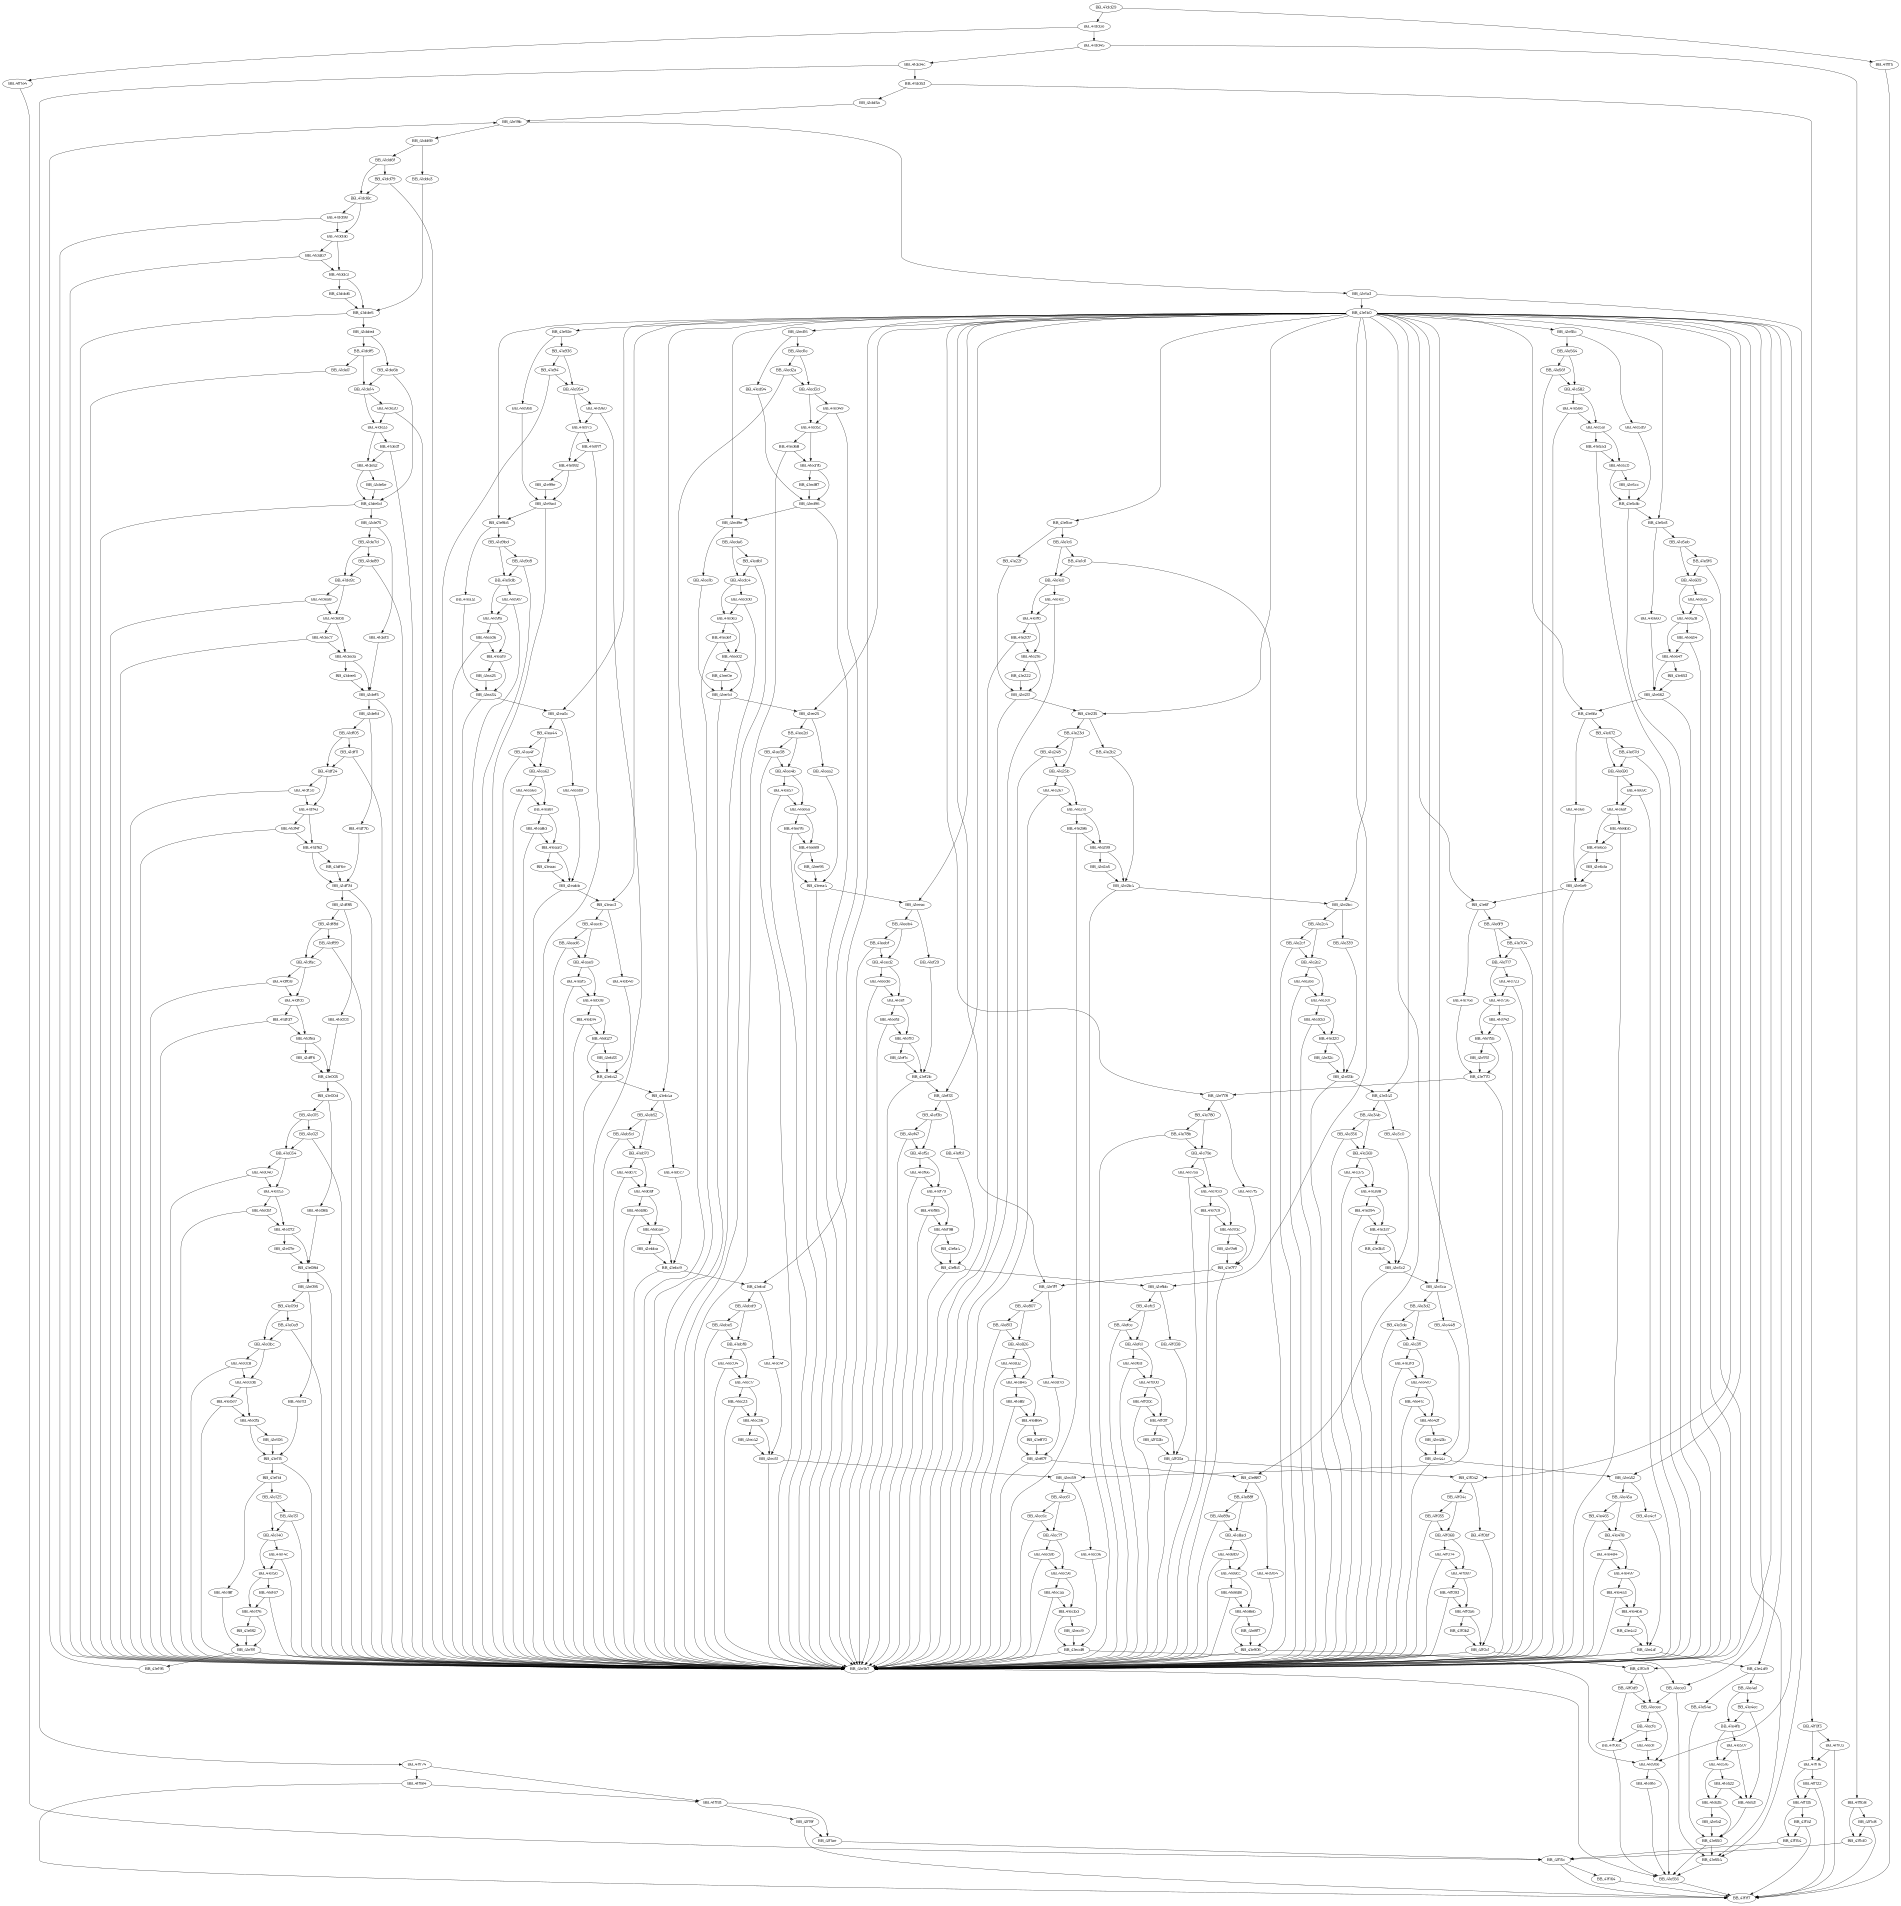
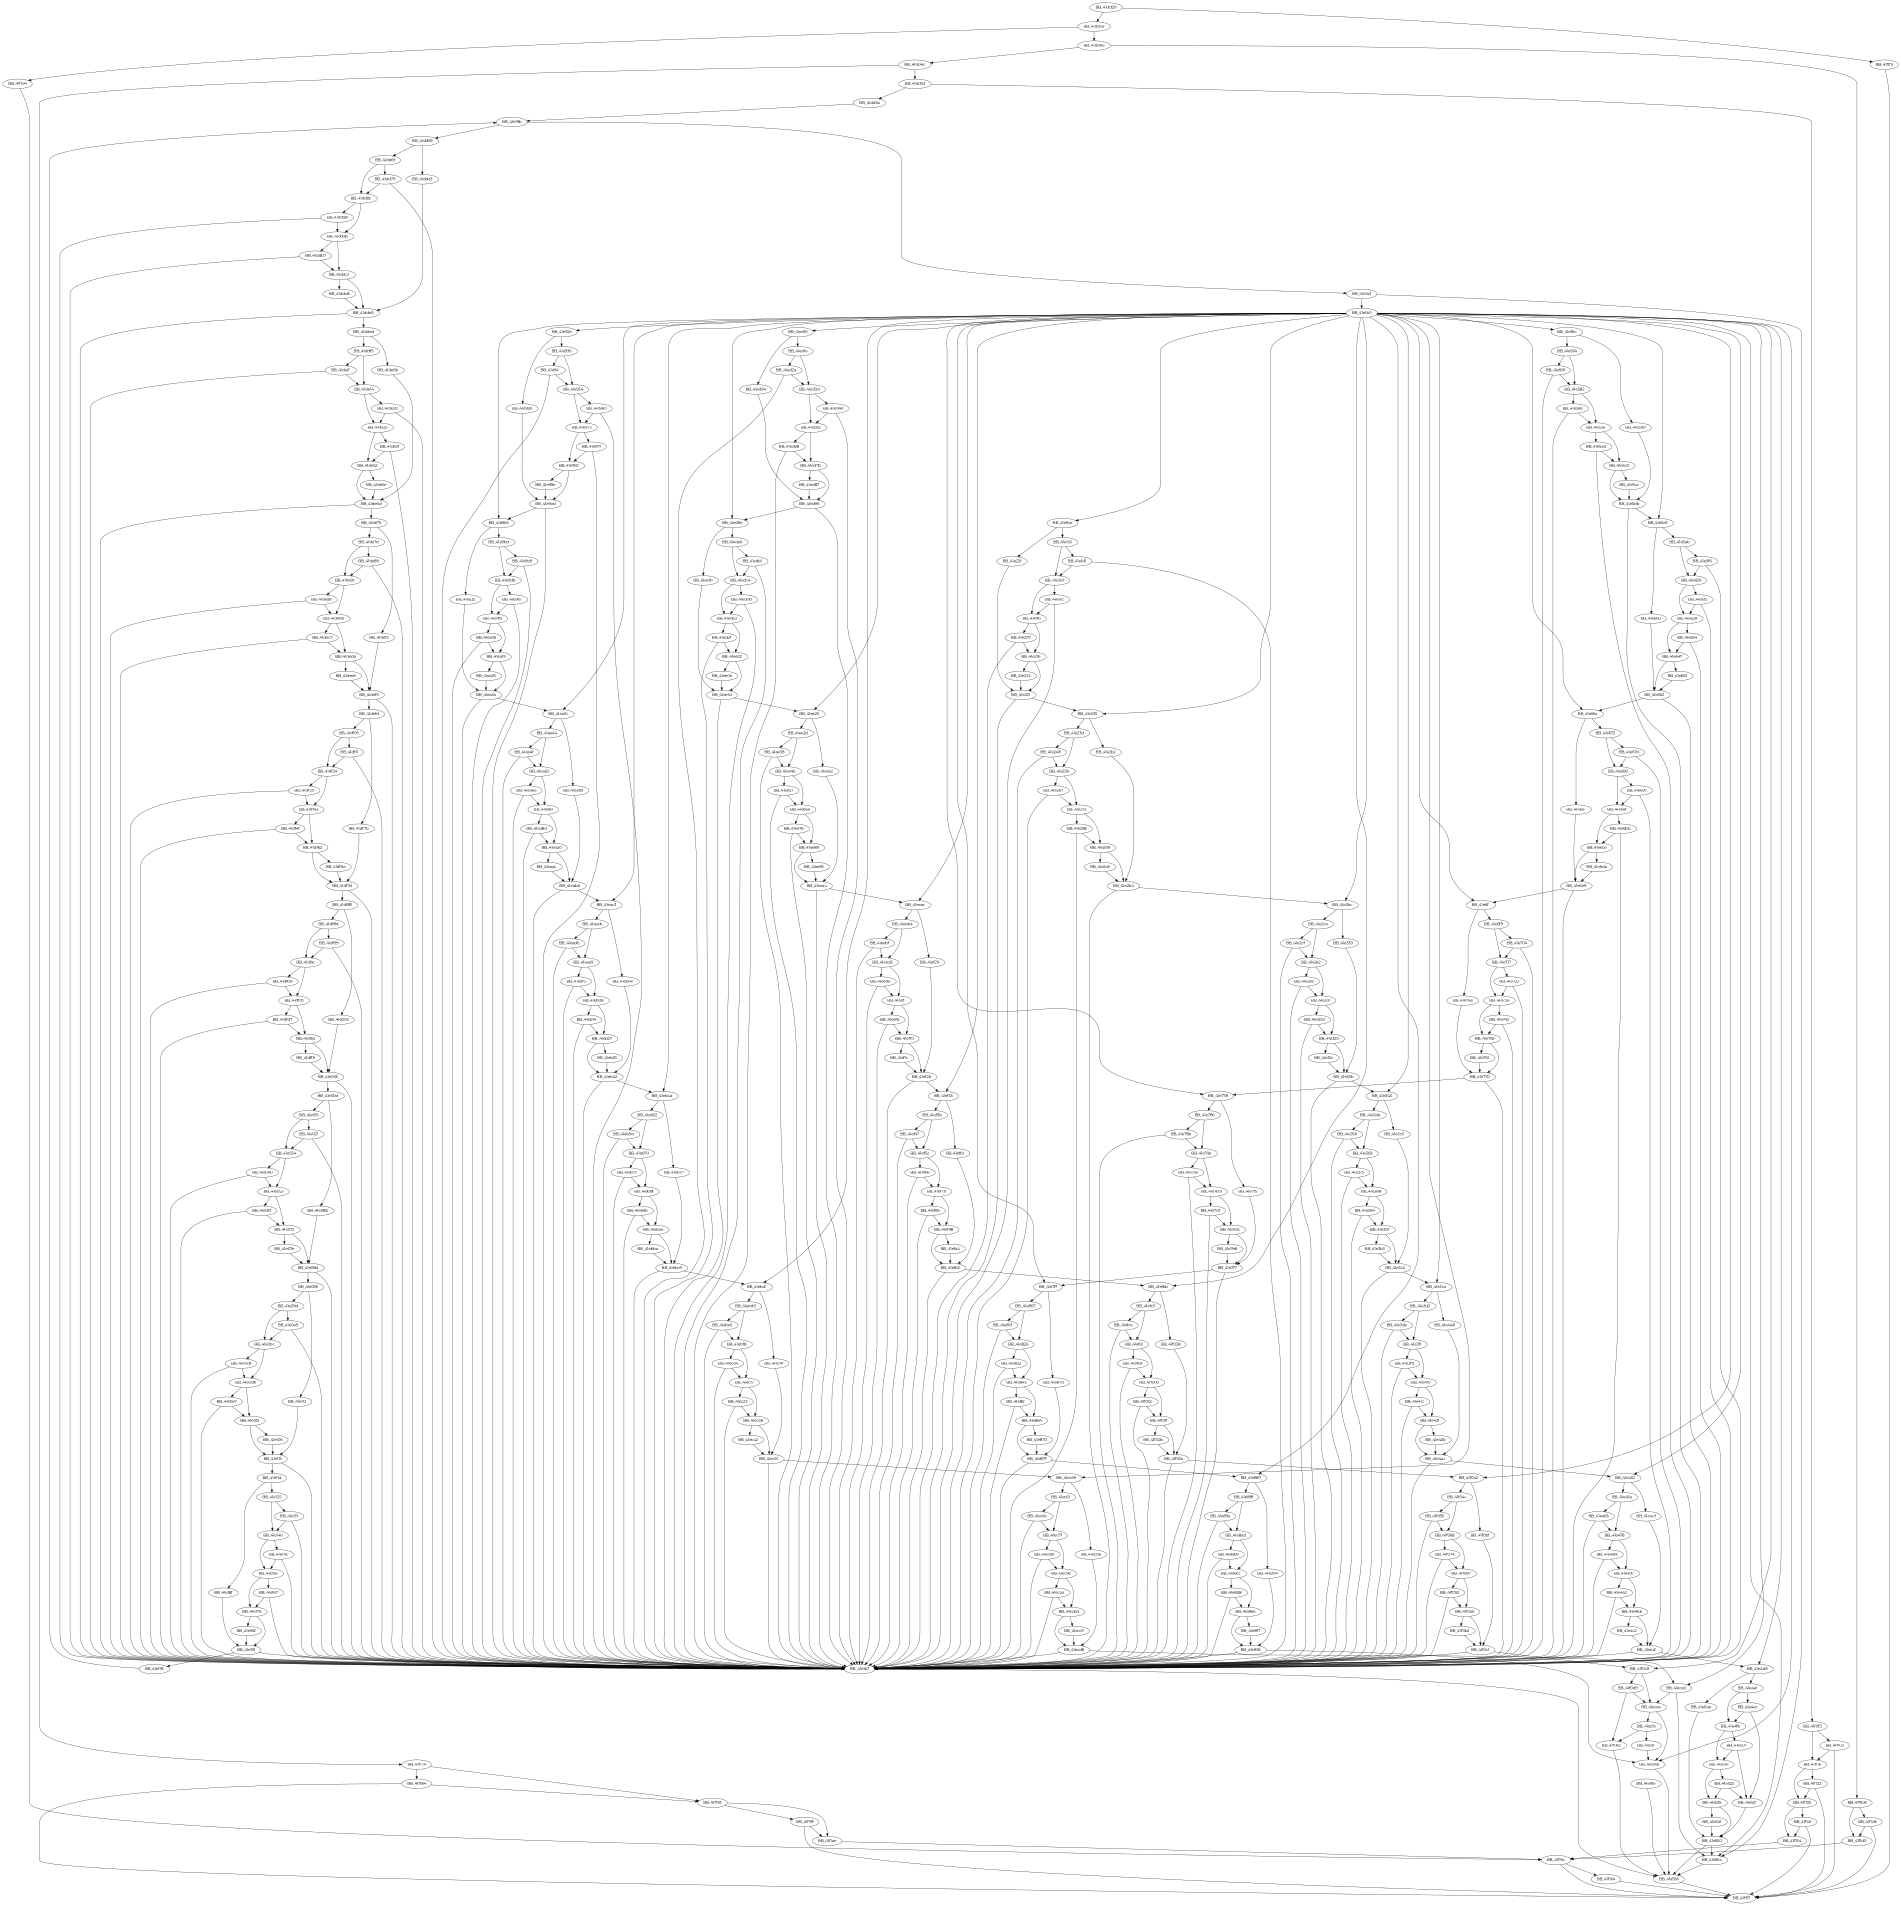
edge "BB_41de6b" -> "BB_41de14": now "BB_41de01" -> "BB_41de14"
edge "BB_41e90e" -> "BB_41e91e": removed
